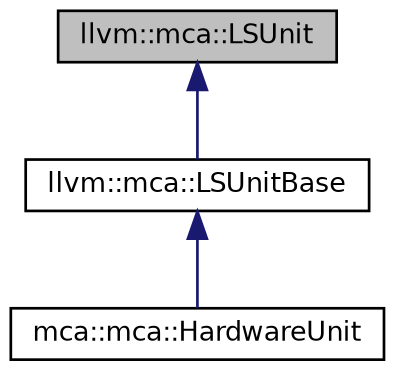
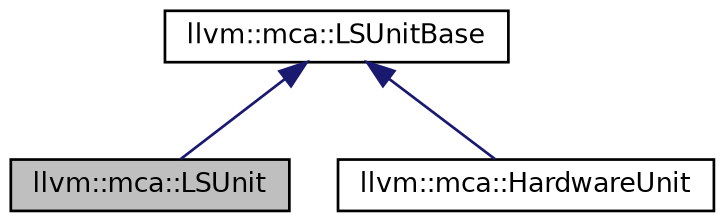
edge "llvm::mca::LSUnitBase" -> "llvm::mca::LSUnit": reversed
node "mca::mca::HardwareUnit": label "mca::mca::HardwareUnit" -> "llvm::mca::HardwareUnit"
